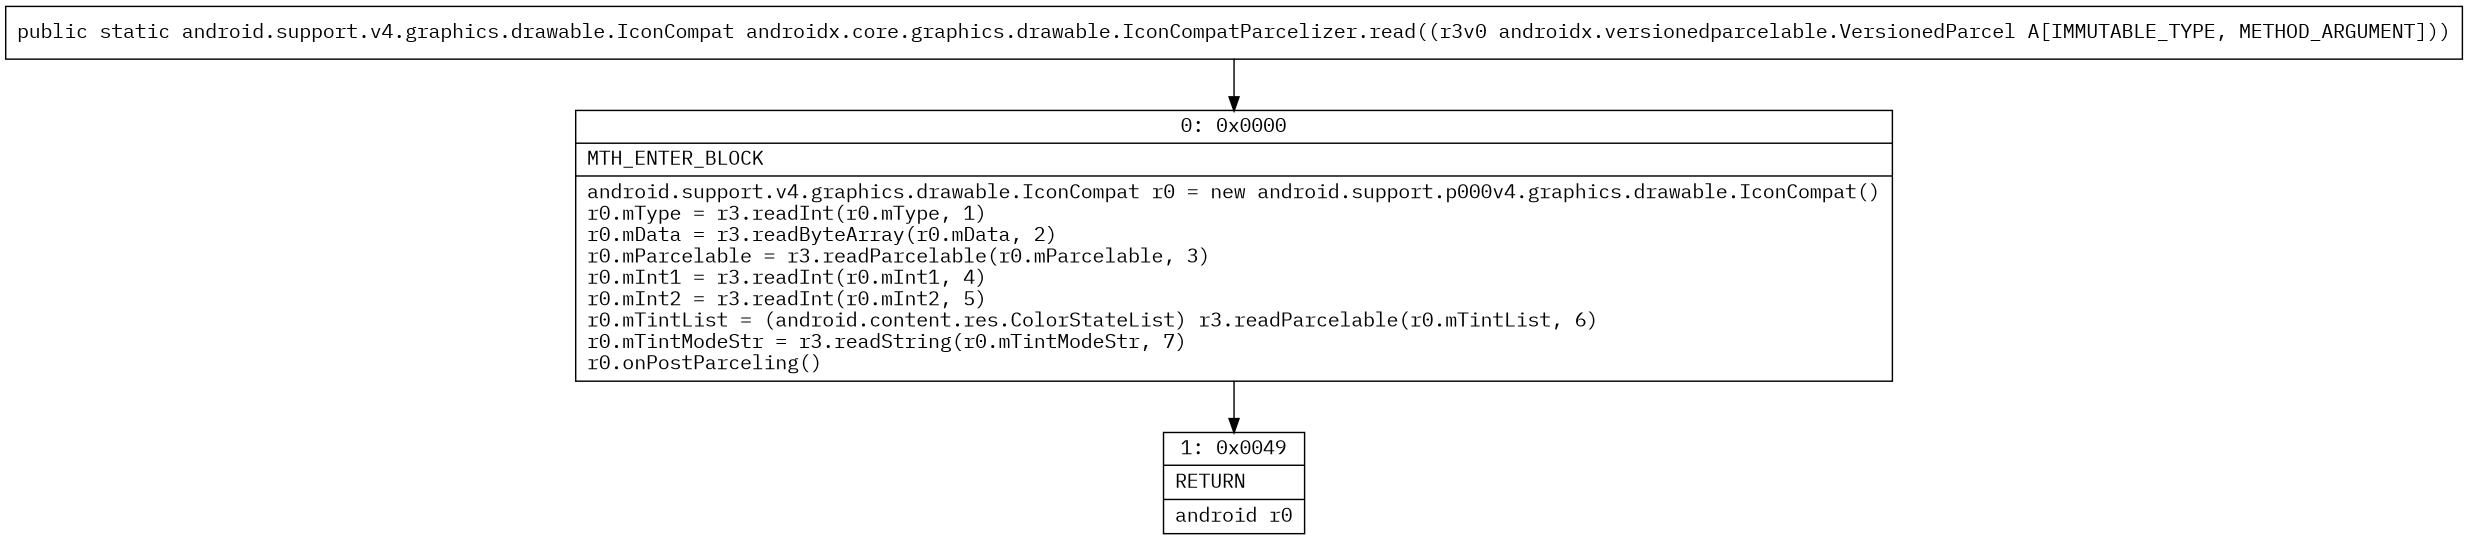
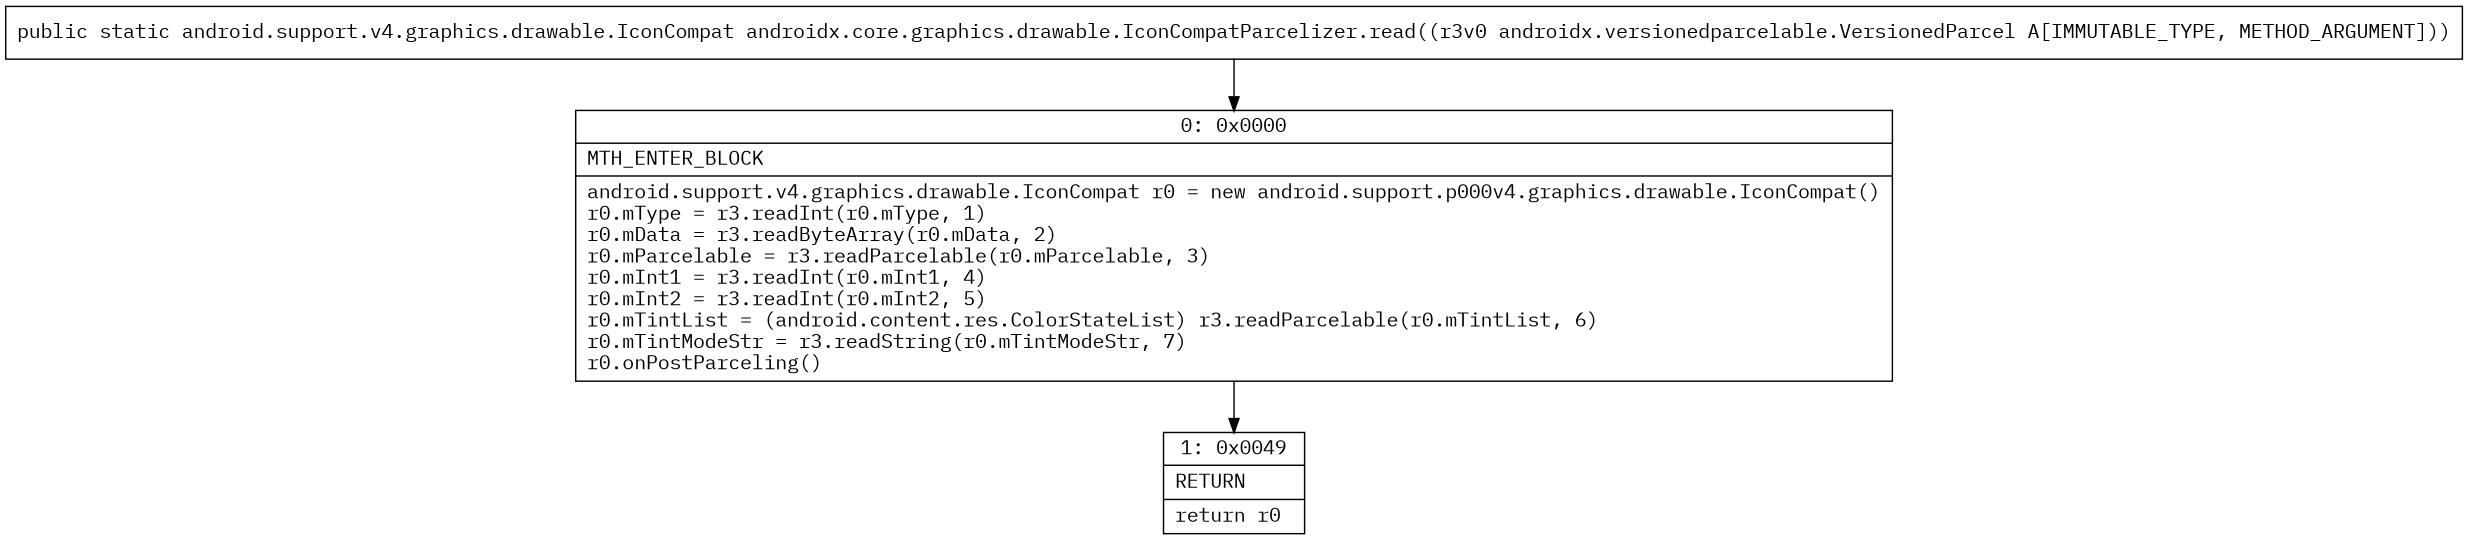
node "1: 0x0049": text "android r0" -> "return r0"
